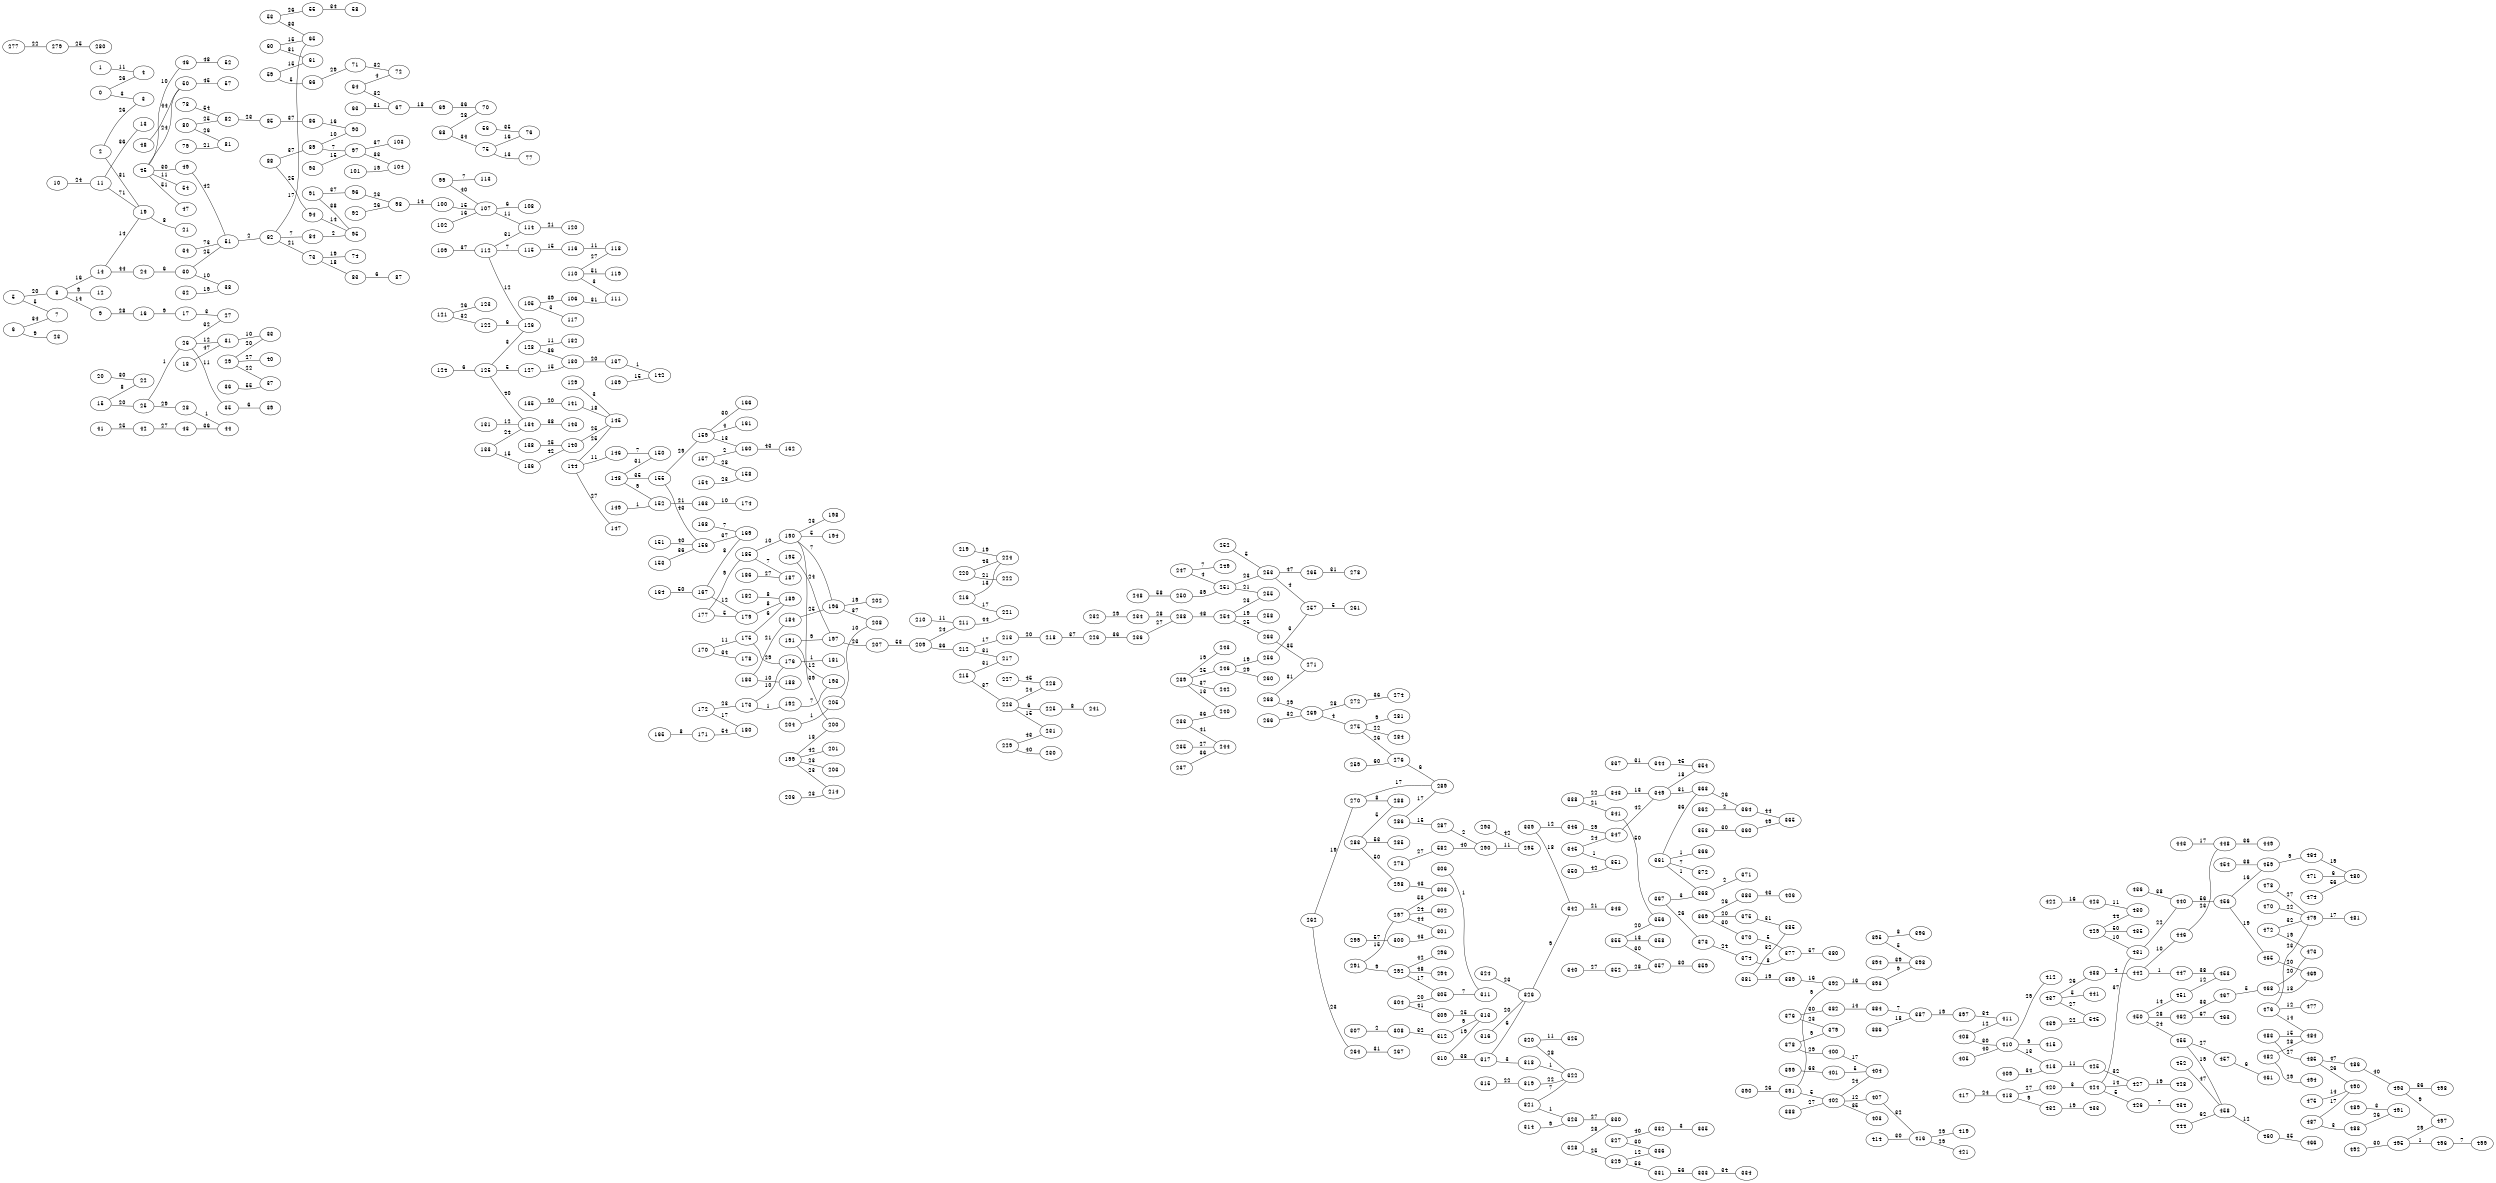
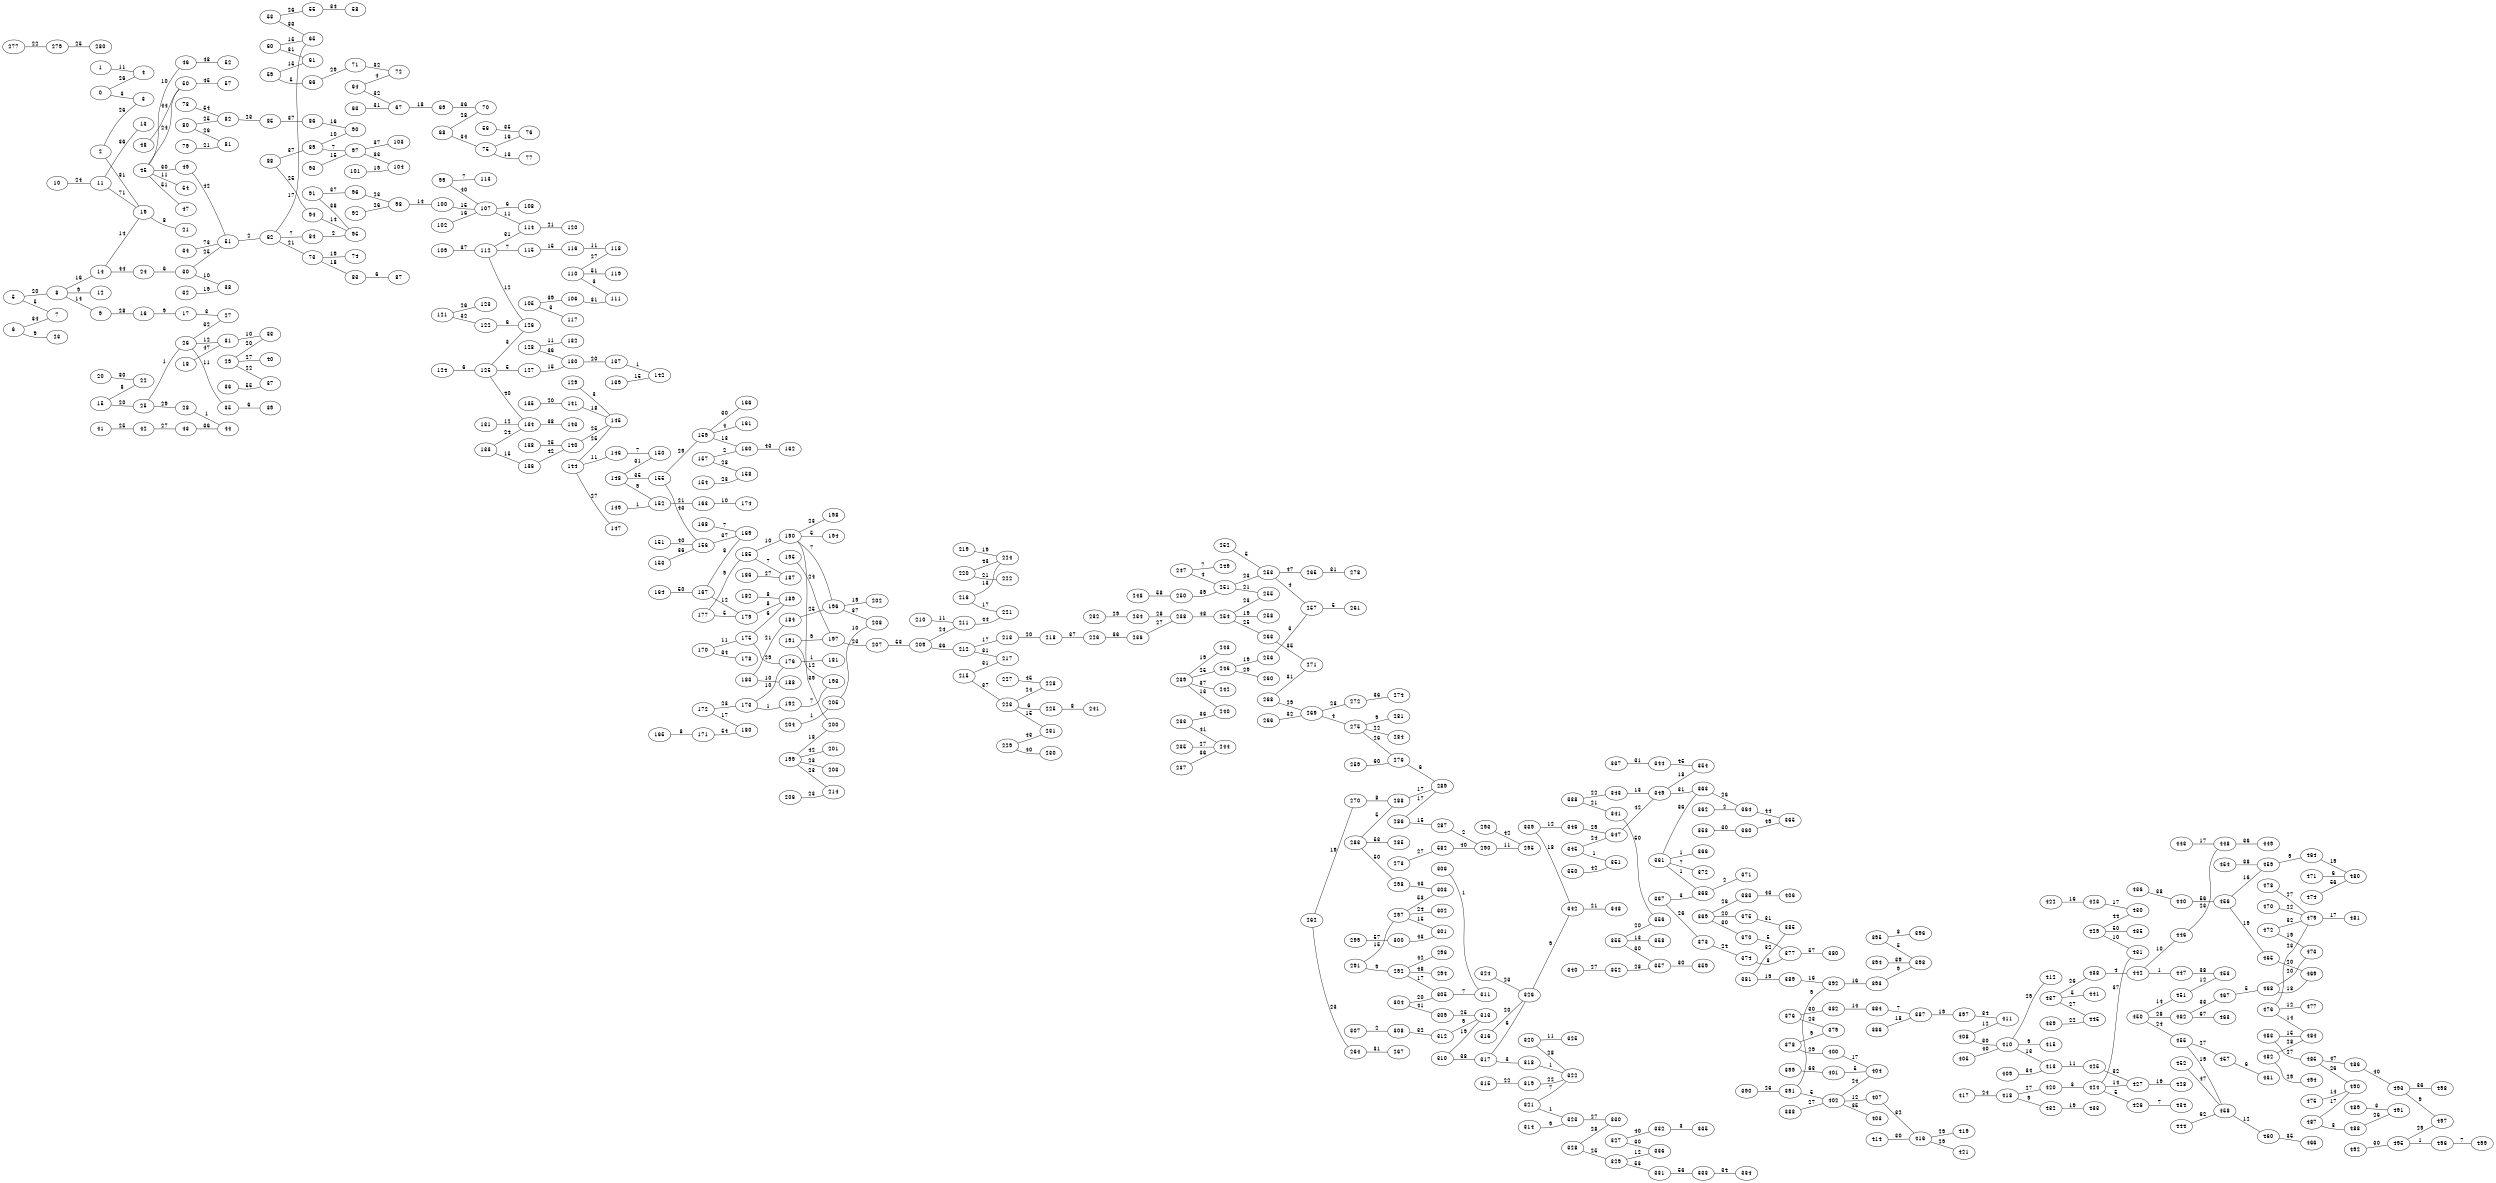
edge "289" -- "270": now "289" -- "288"
edge "423" -- "430": label "11" -> "17"
edge "297" -- "301": label "44" -> "15"
edge "440" -- "431": removed, label "22"
node "545": label "545" -> "445"
